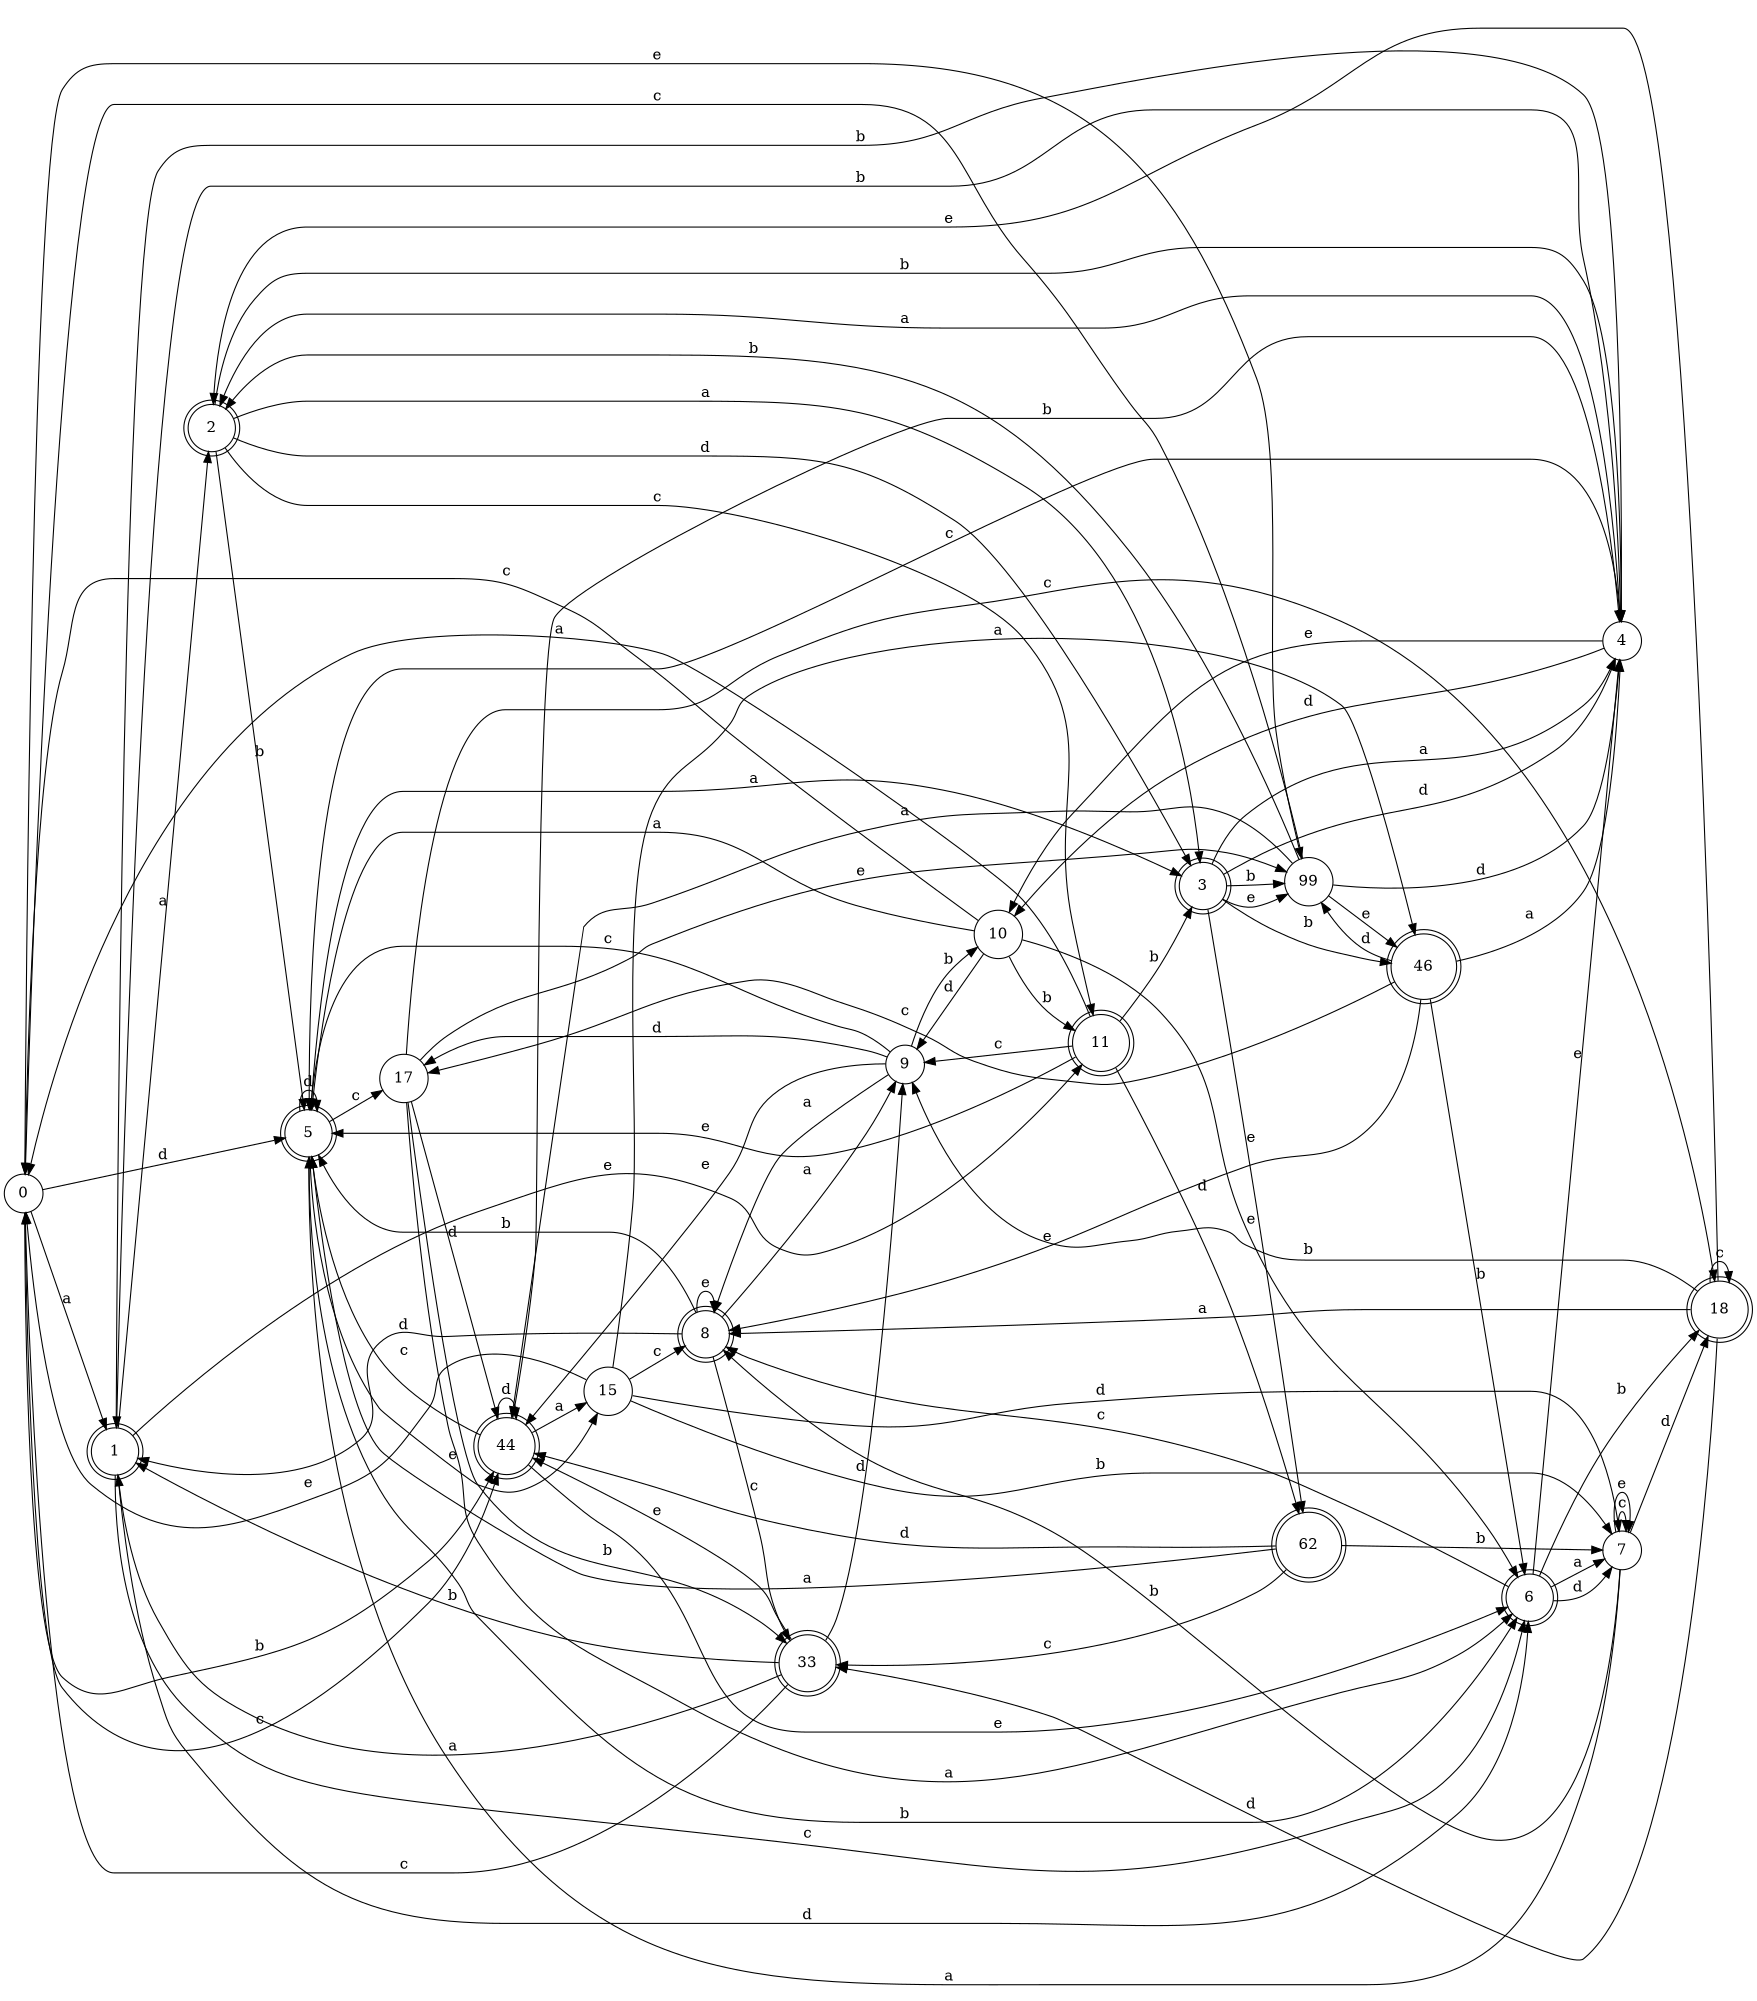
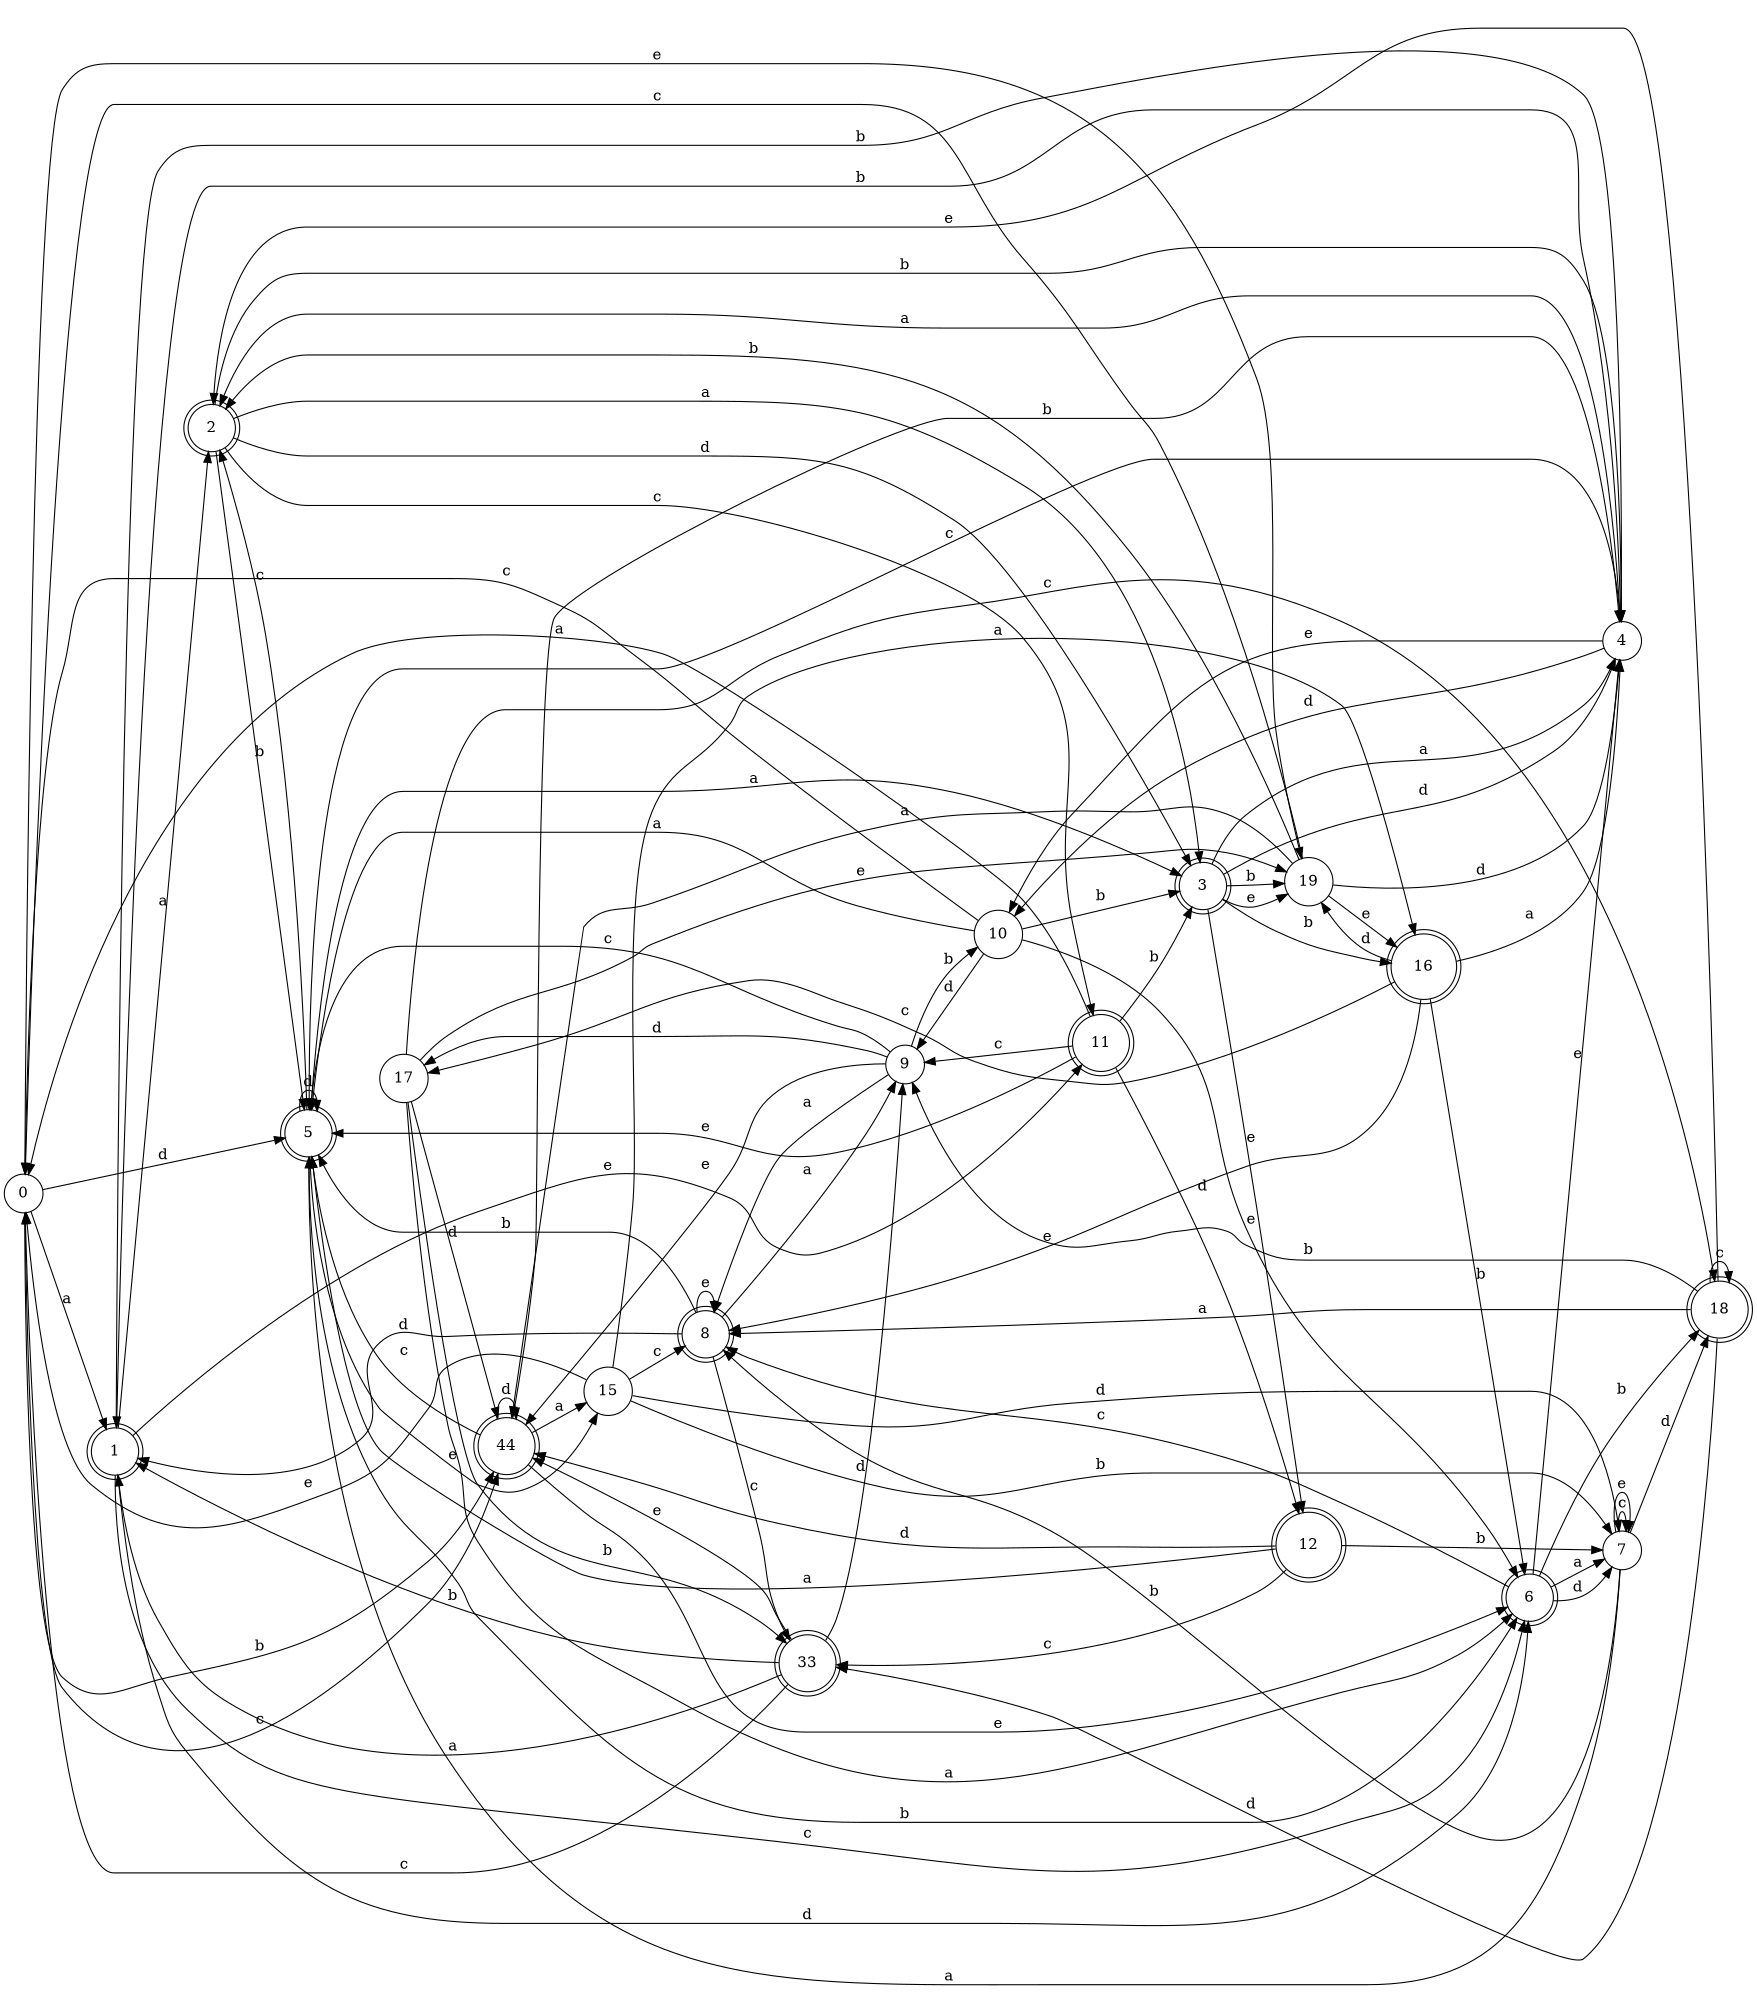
node "99": label "99" -> "19"
node "46": label "46" -> "16"
edge "10" -> "11": now "10" -> "3"
edge "5" -> "17": now "5" -> "2"
node "62": label "62" -> "12"
